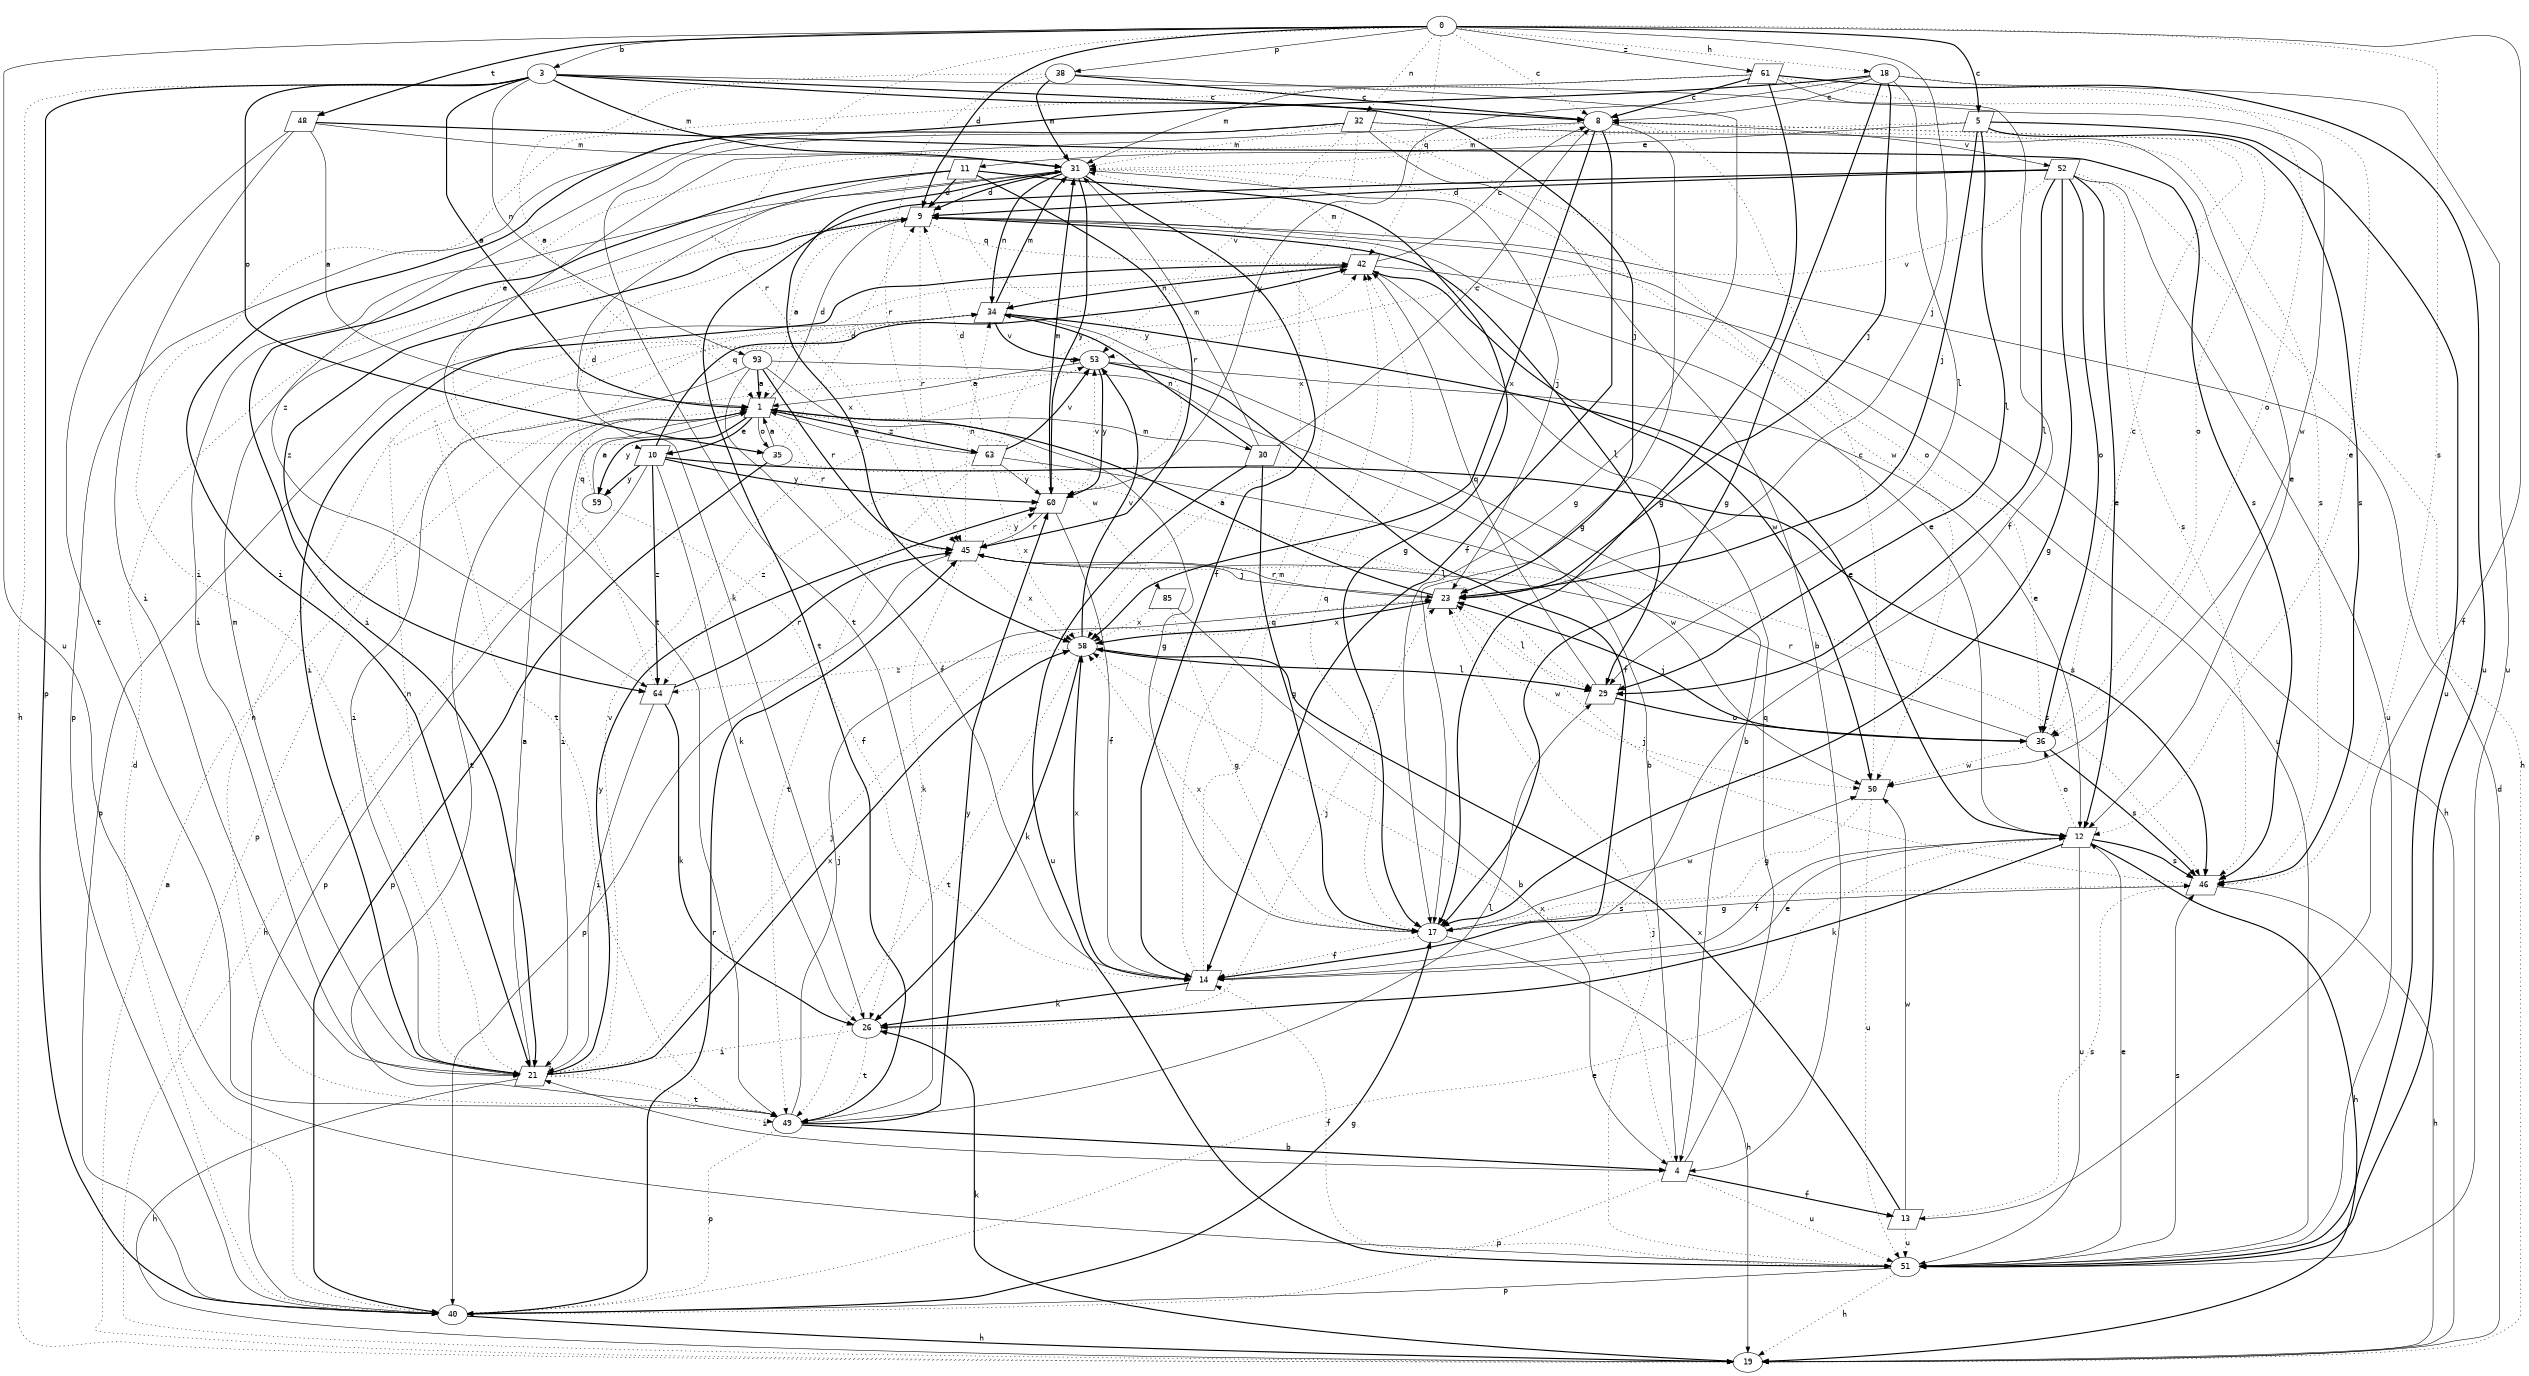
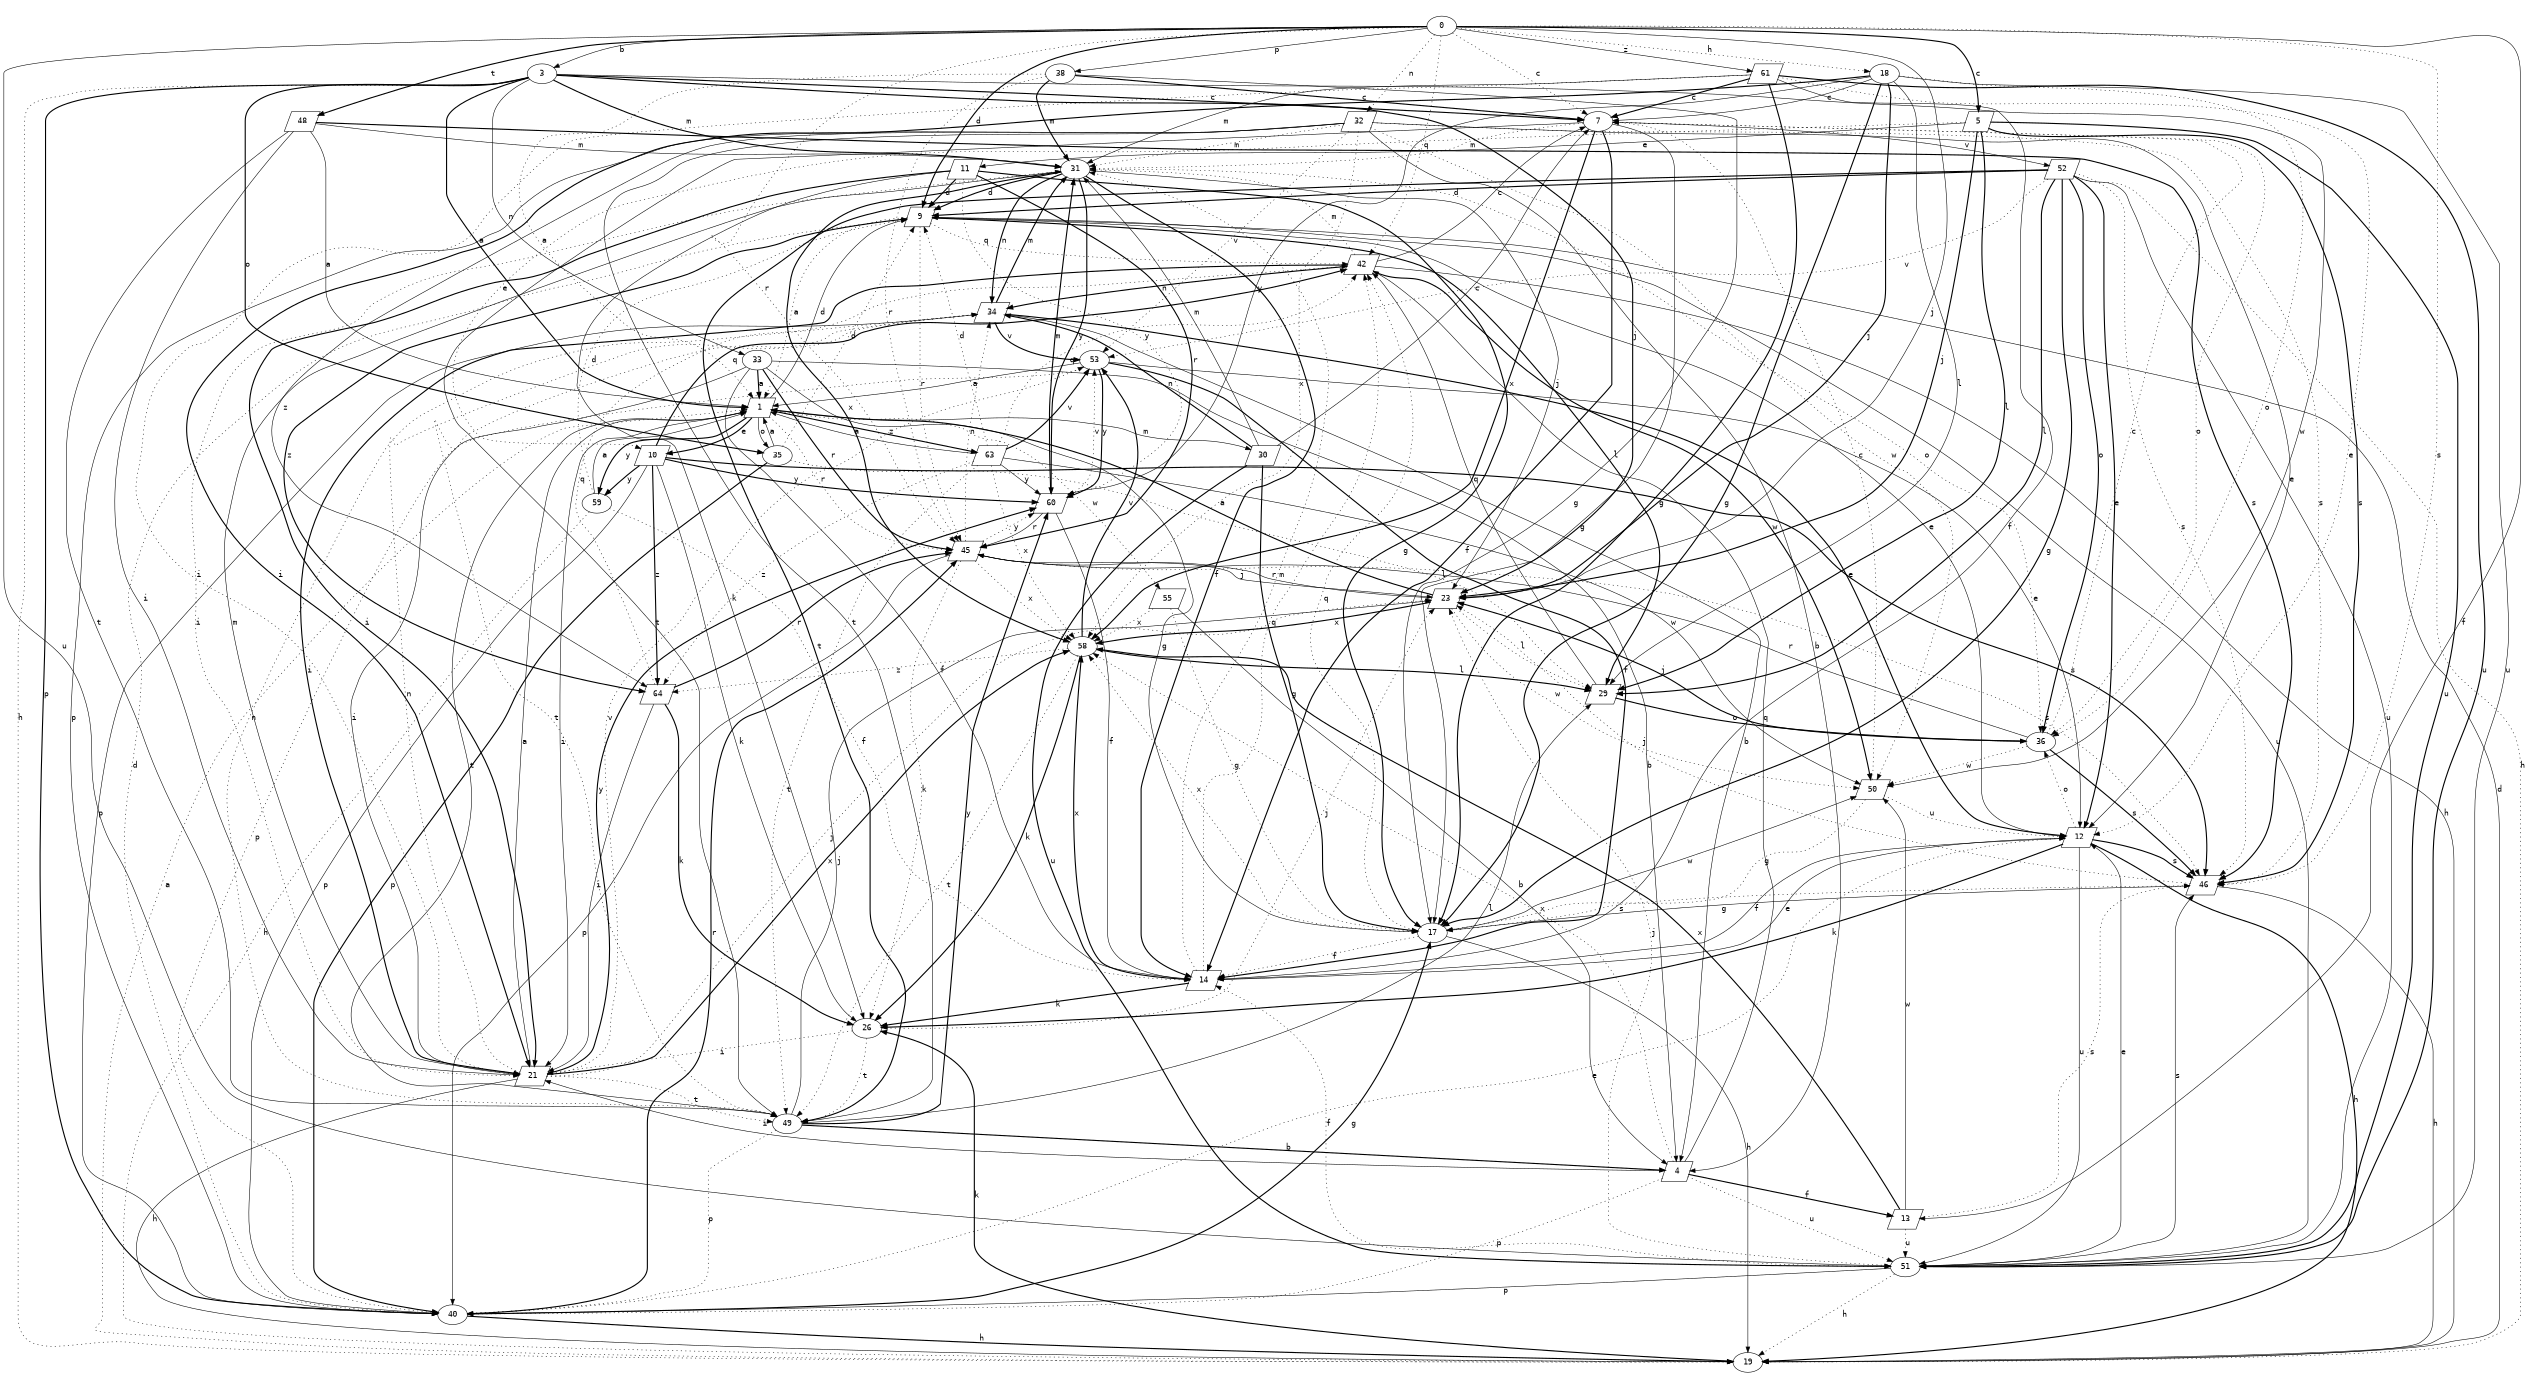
node "8": label "8" -> "7"
node "93": label "93" -> "33"
edge "31" -> "21": style solid -> dotted
node "85": label "85" -> "55"
edge "50" -> "51": now "50" -> "12"
